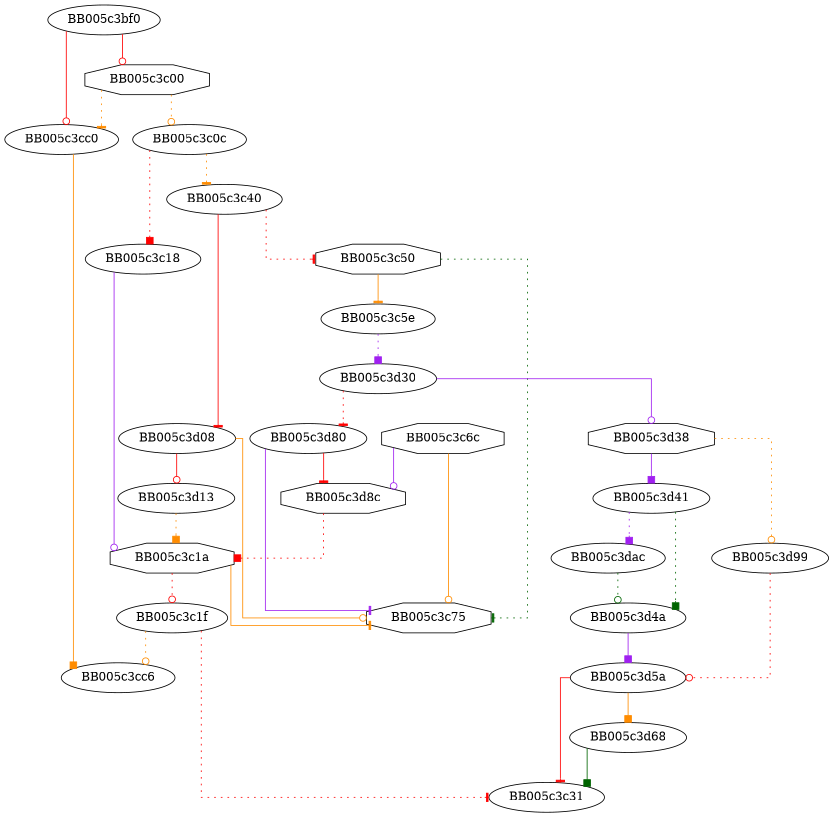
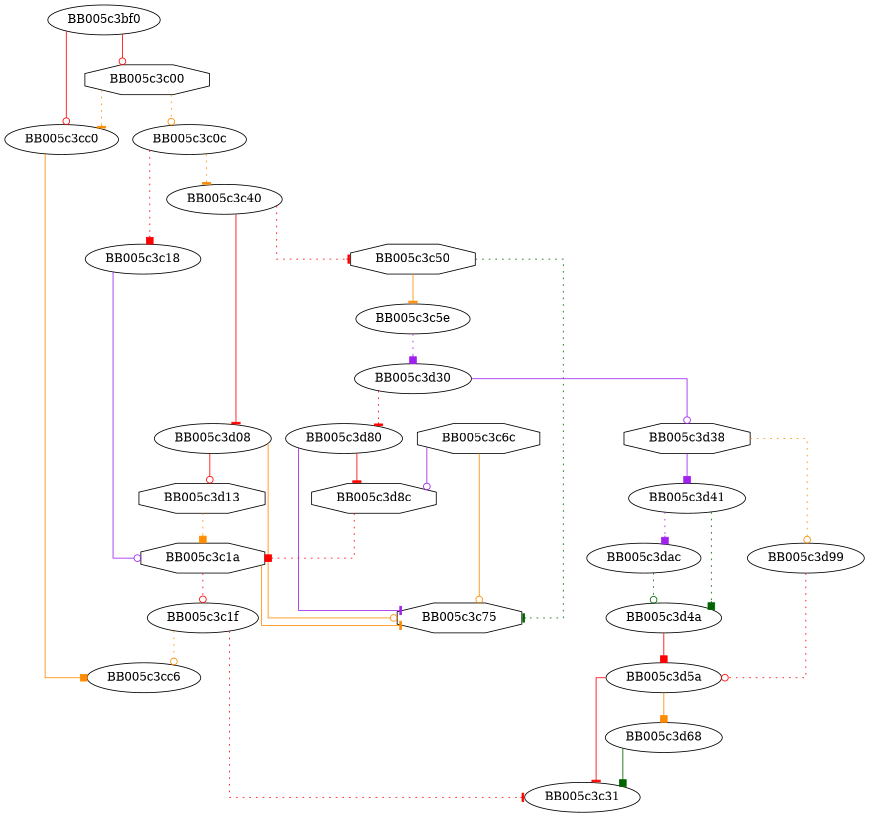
node "BB005c3d13": shape ellipse -> octagon
edge "BB005c3d4a" -> "BB005c3d5a": color purple -> red
